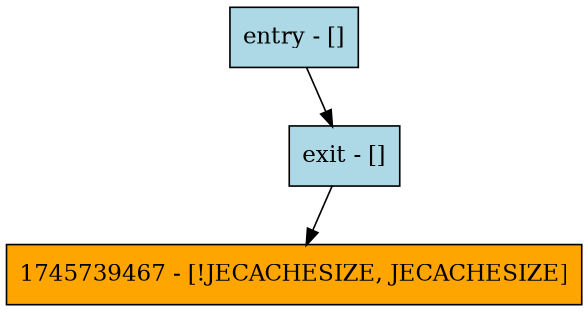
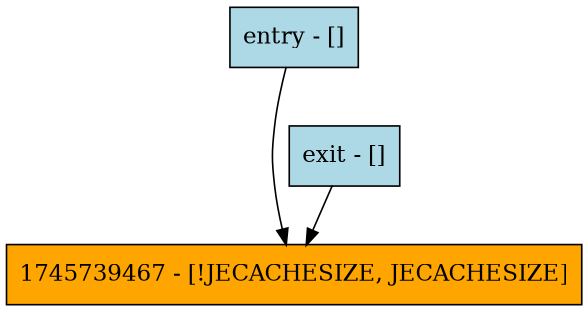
edge "entry - []" -> "exit - []": now "entry - []" -> "1745739467 - [!JECACHESIZE, JECACHESIZE]"
